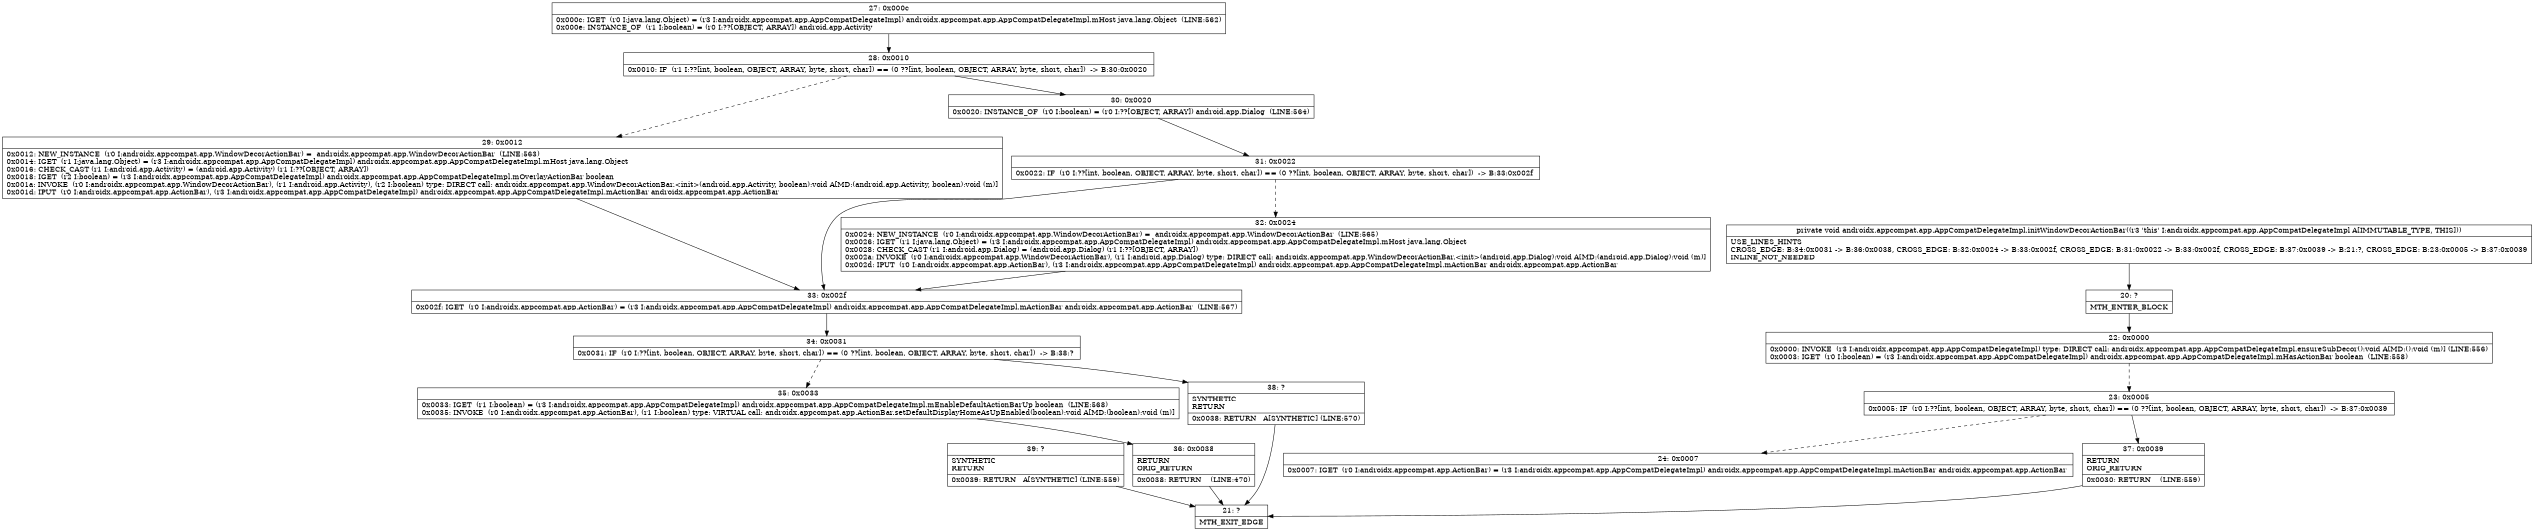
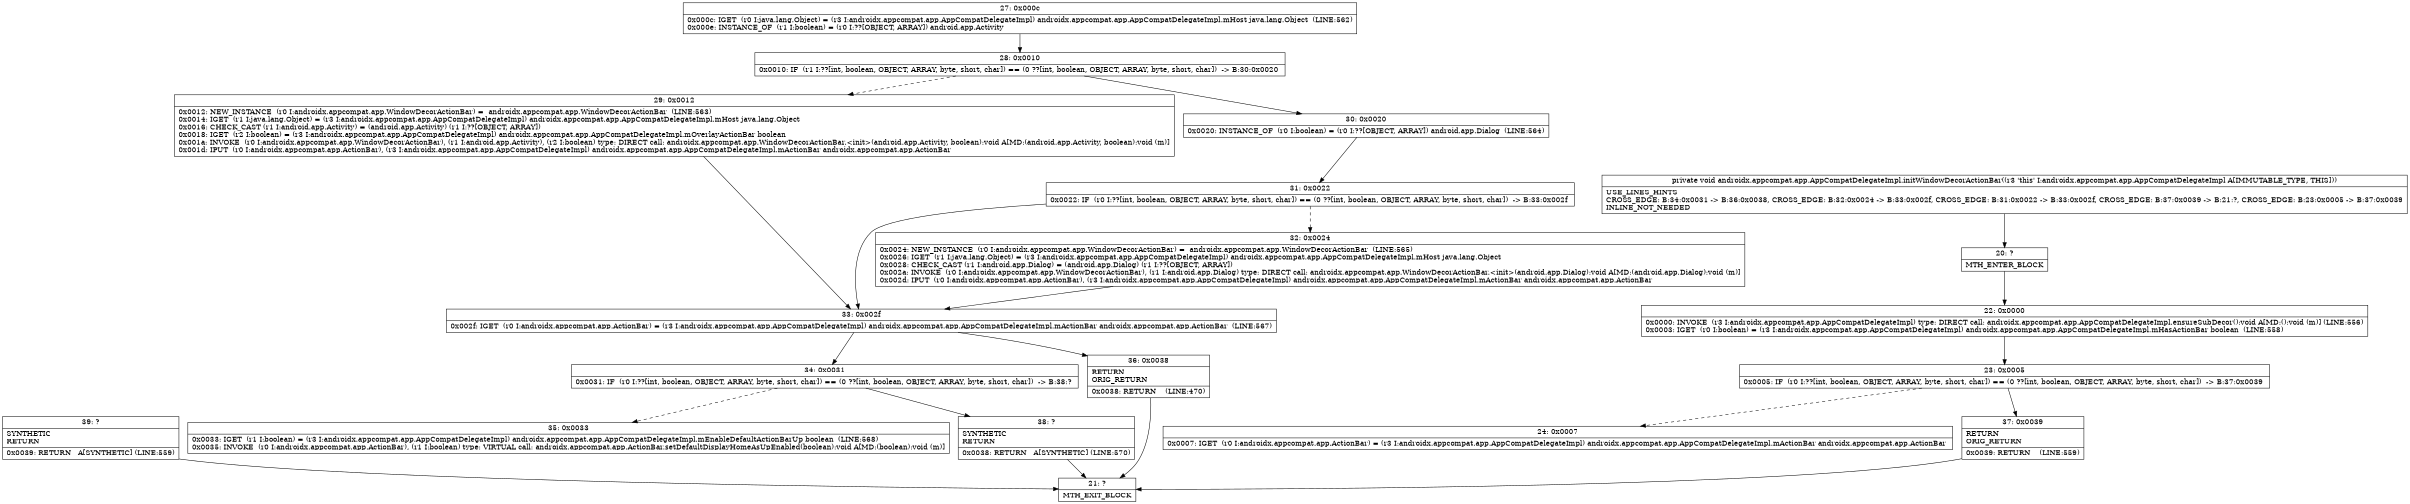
edge "22: 0x0000" -> "23: 0x0005": style dashed -> solid
edge "35: 0x0033" -> "36: 0x0038": now "33: 0x002f" -> "36: 0x0038"
node "37: 0x0039": text "0x0030: RETURN    (LINE:559)" -> "0x0039: RETURN    (LINE:559)"
node "21: ?": text "MTH_EXIT_EDGE" -> "MTH_EXIT_BLOCK"
